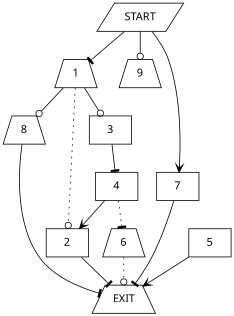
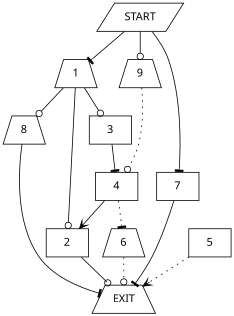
edge "START" -> "7": arrowhead vee -> tee
edge "9" -> "4": added
edge "1" -> "2": style dotted -> solid
edge "2" -> "EXIT": arrowhead tee -> odot
edge "5" -> "EXIT": style solid -> dotted
